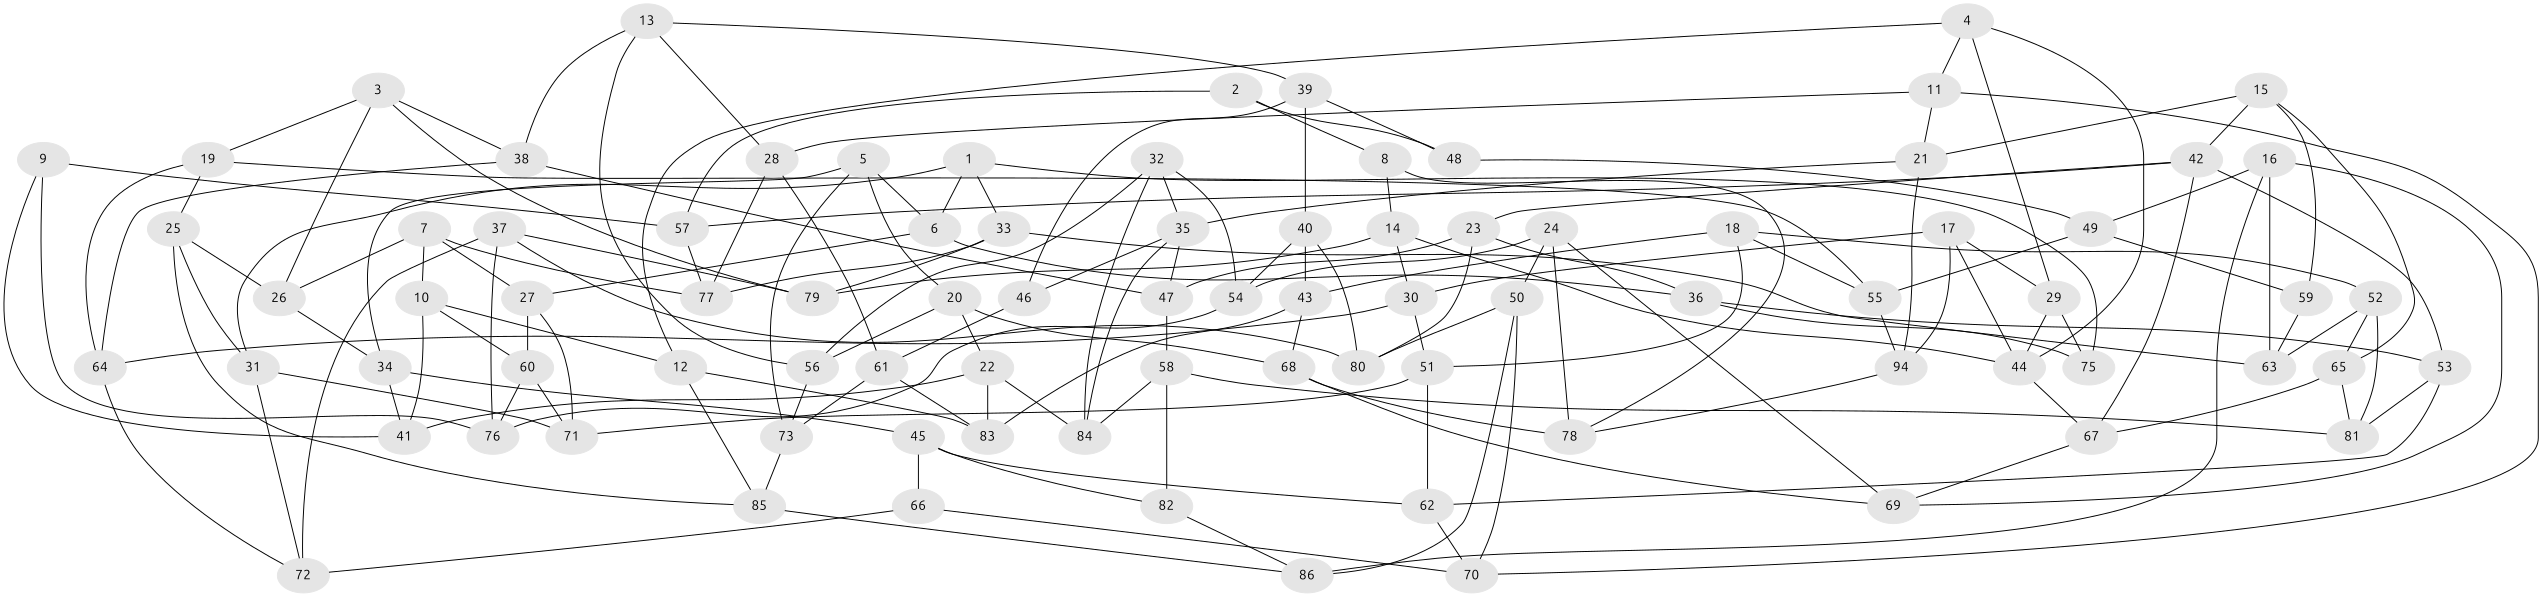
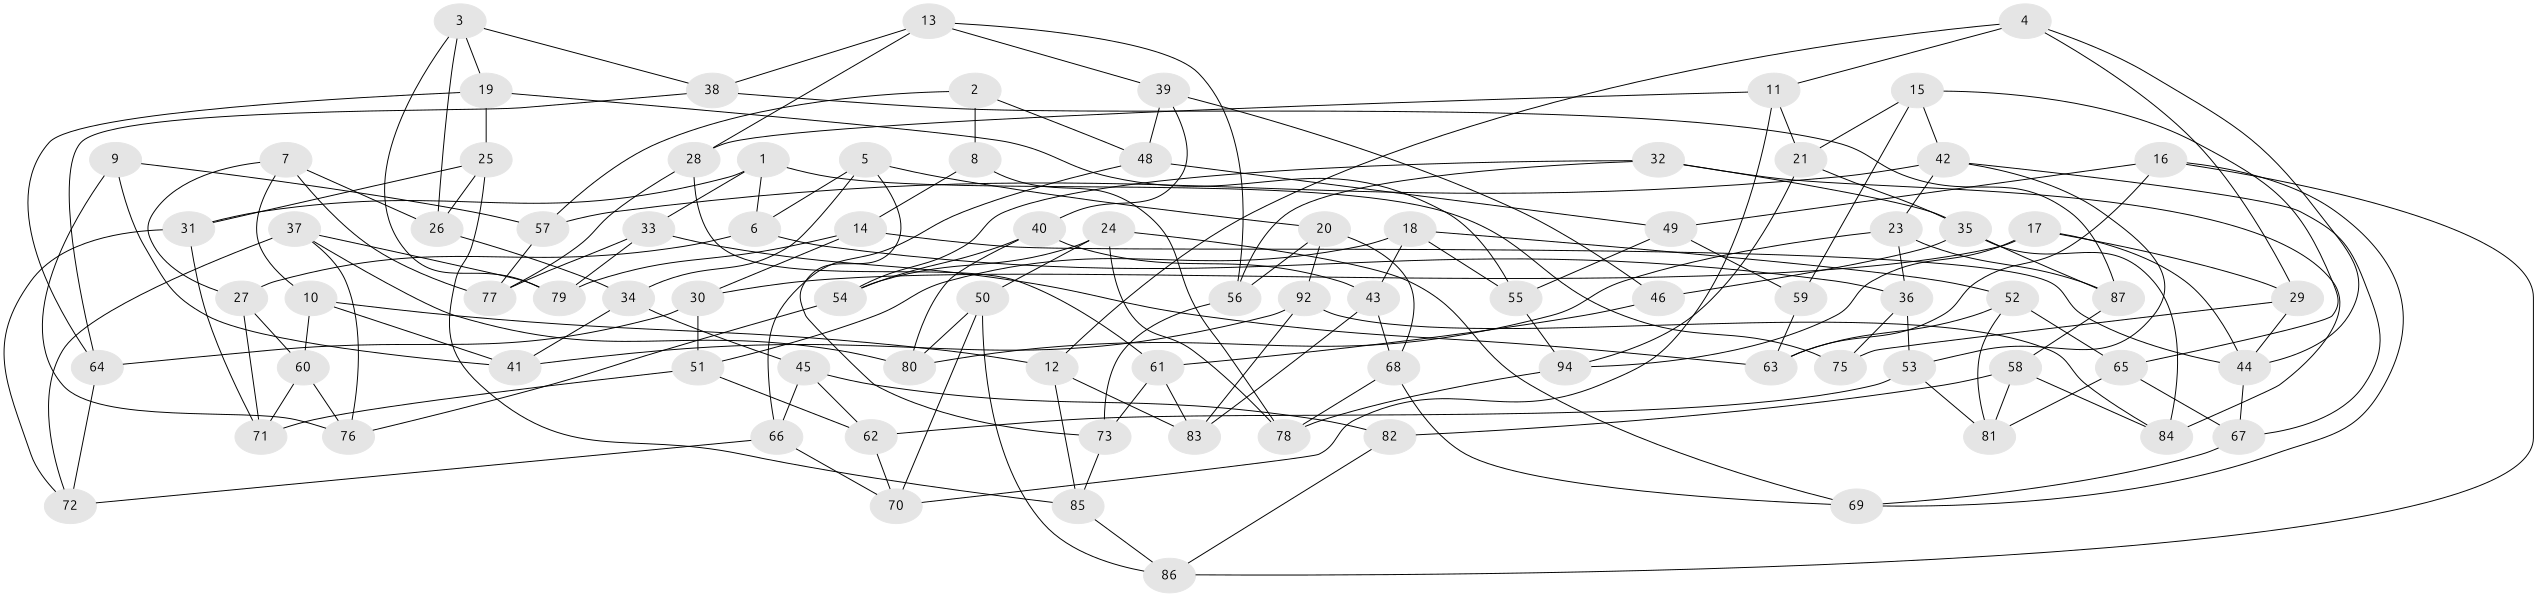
edge "48" -- "66": added
node "47": label "47" -> "87"
node "22": label "22" -> "92"
